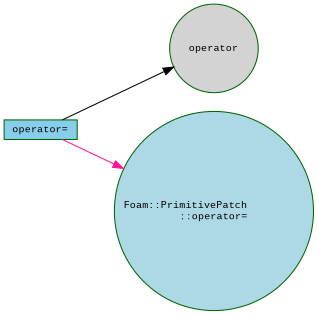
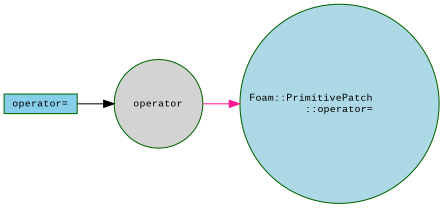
edge "operator=" -> "Foam::PrimitivePatch ::operator=": now "operator" -> "Foam::PrimitivePatch ::operator="
